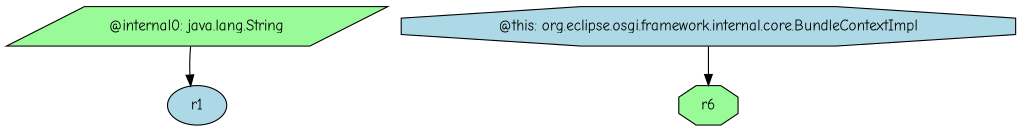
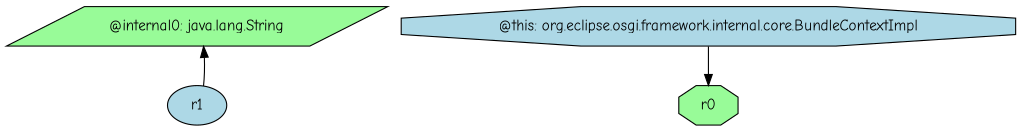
edge "@internal0: java.lang.String" -> "r1": reversed
node "r6": label "r6" -> "r0"
